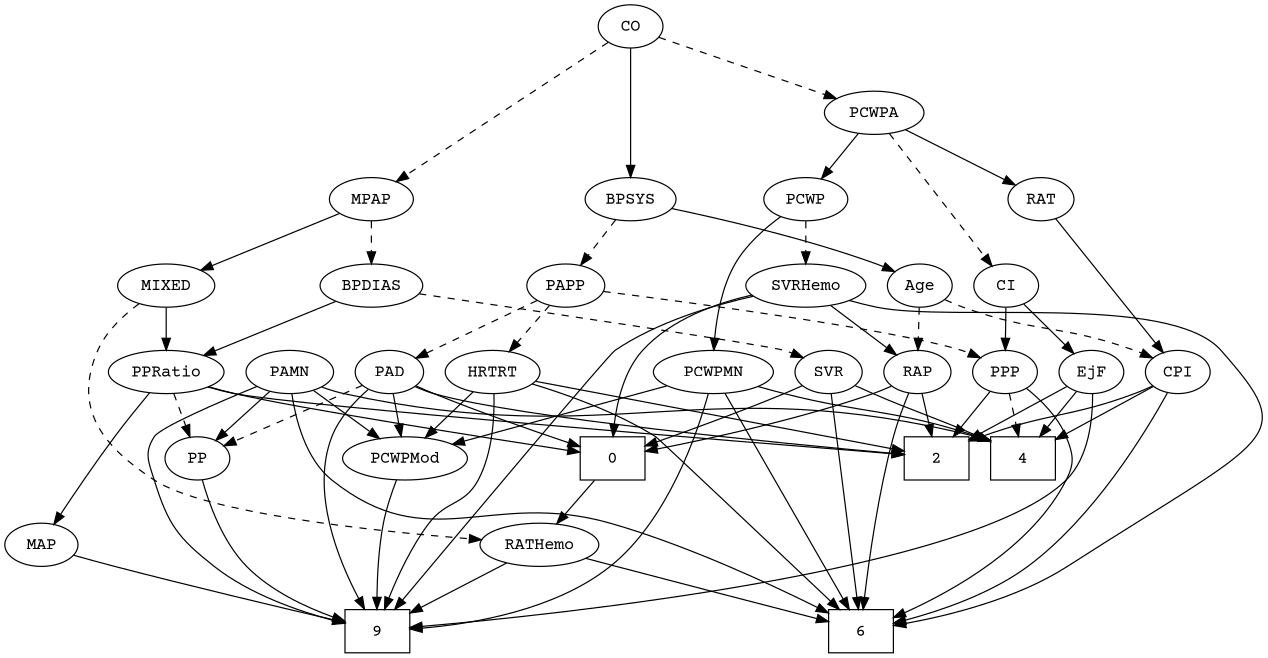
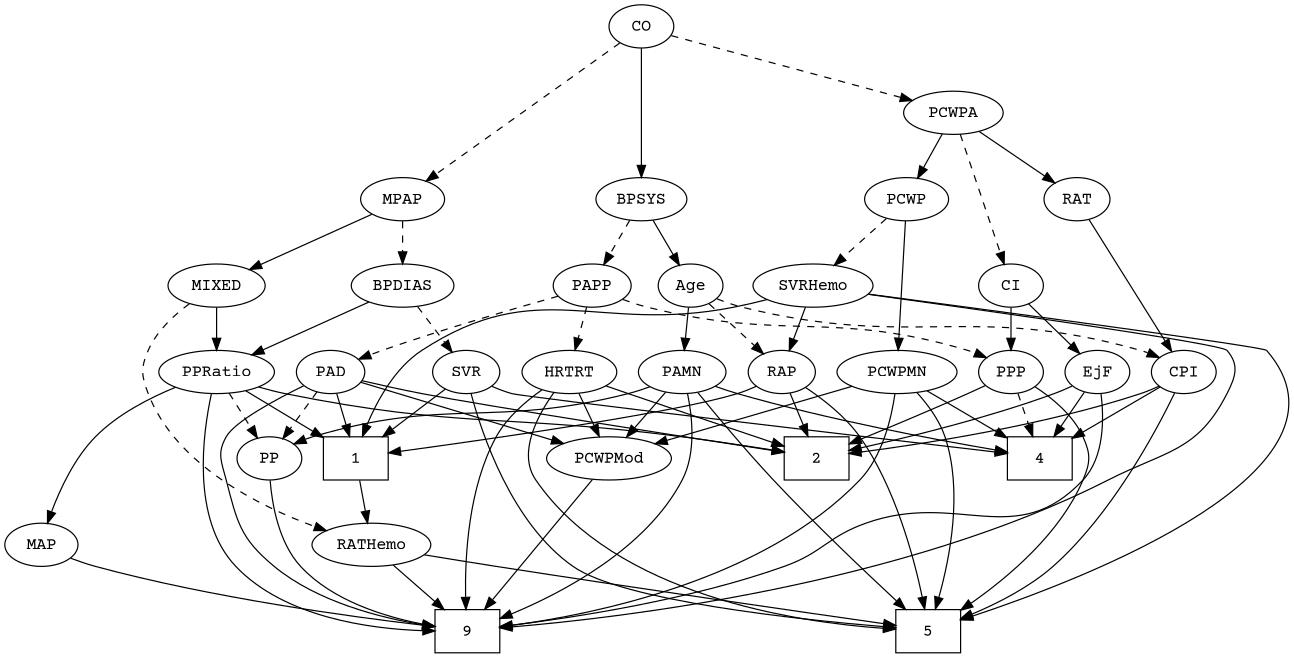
edge "Age" -> "PAMN": added
node "0": label "0" -> "1"
edge "PPRatio" -> "9": added
node "6": label "6" -> "5"
